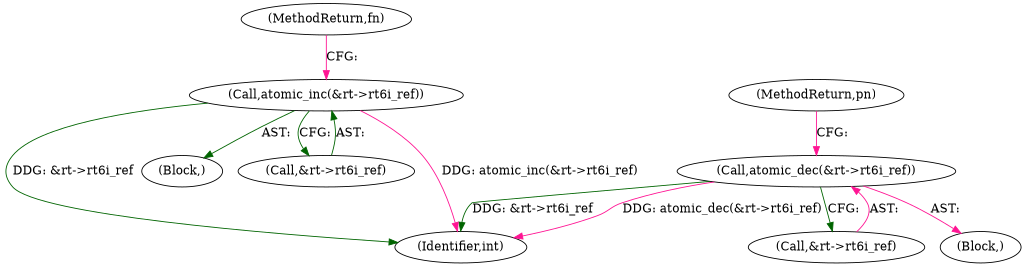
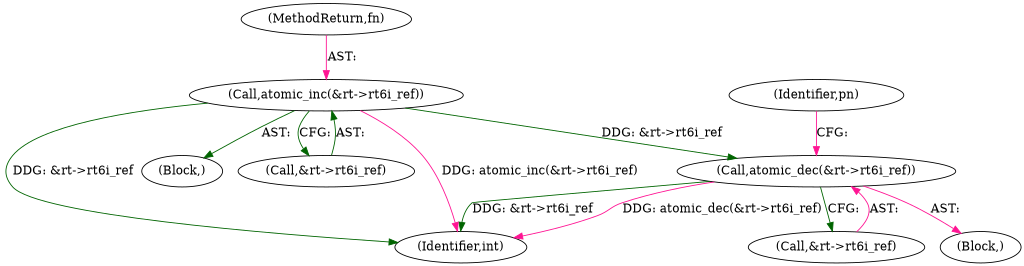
edge "(MethodReturn,fn)" -> "(Call,atomic_inc(&rt->rt6i_ref))": label "CFG: " -> "AST: "
node "(MethodReturn,pn)": label "(MethodReturn,pn)" -> "(Identifier,pn)"
edge "(Call,atomic_inc(&rt->rt6i_ref))" -> "(Call,atomic_dec(&rt->rt6i_ref))": added, label "DDG: &rt->rt6i_ref"
